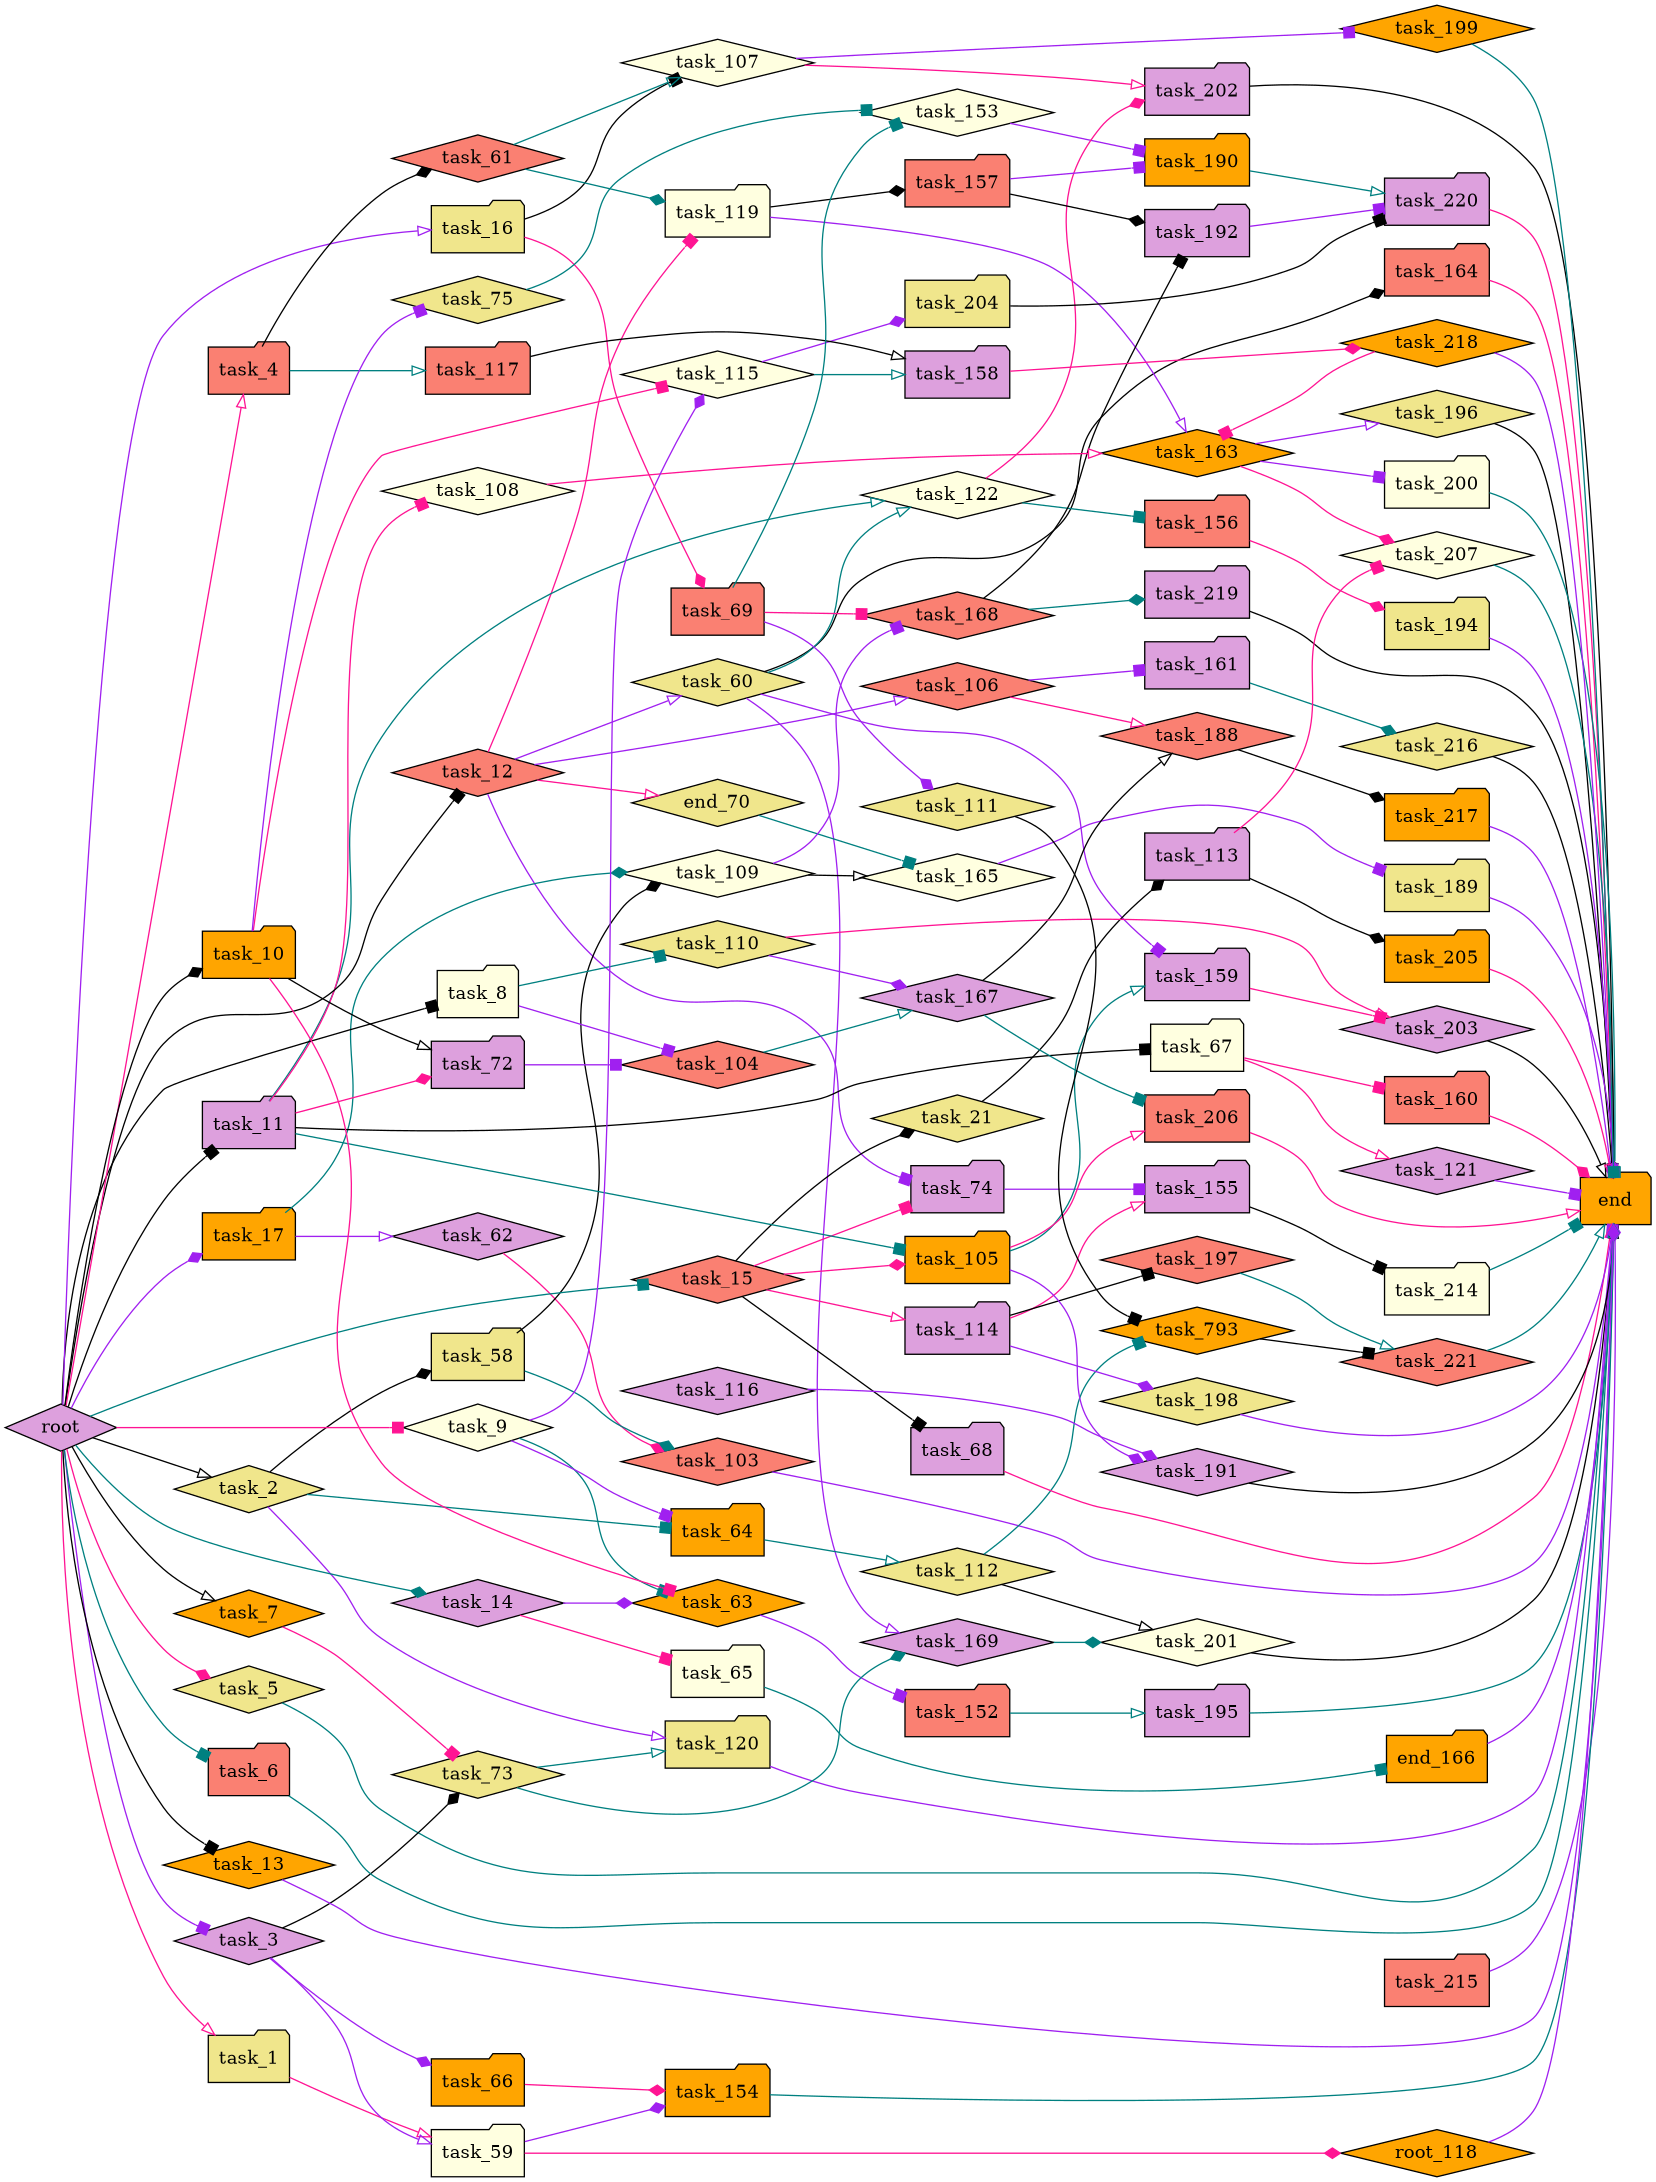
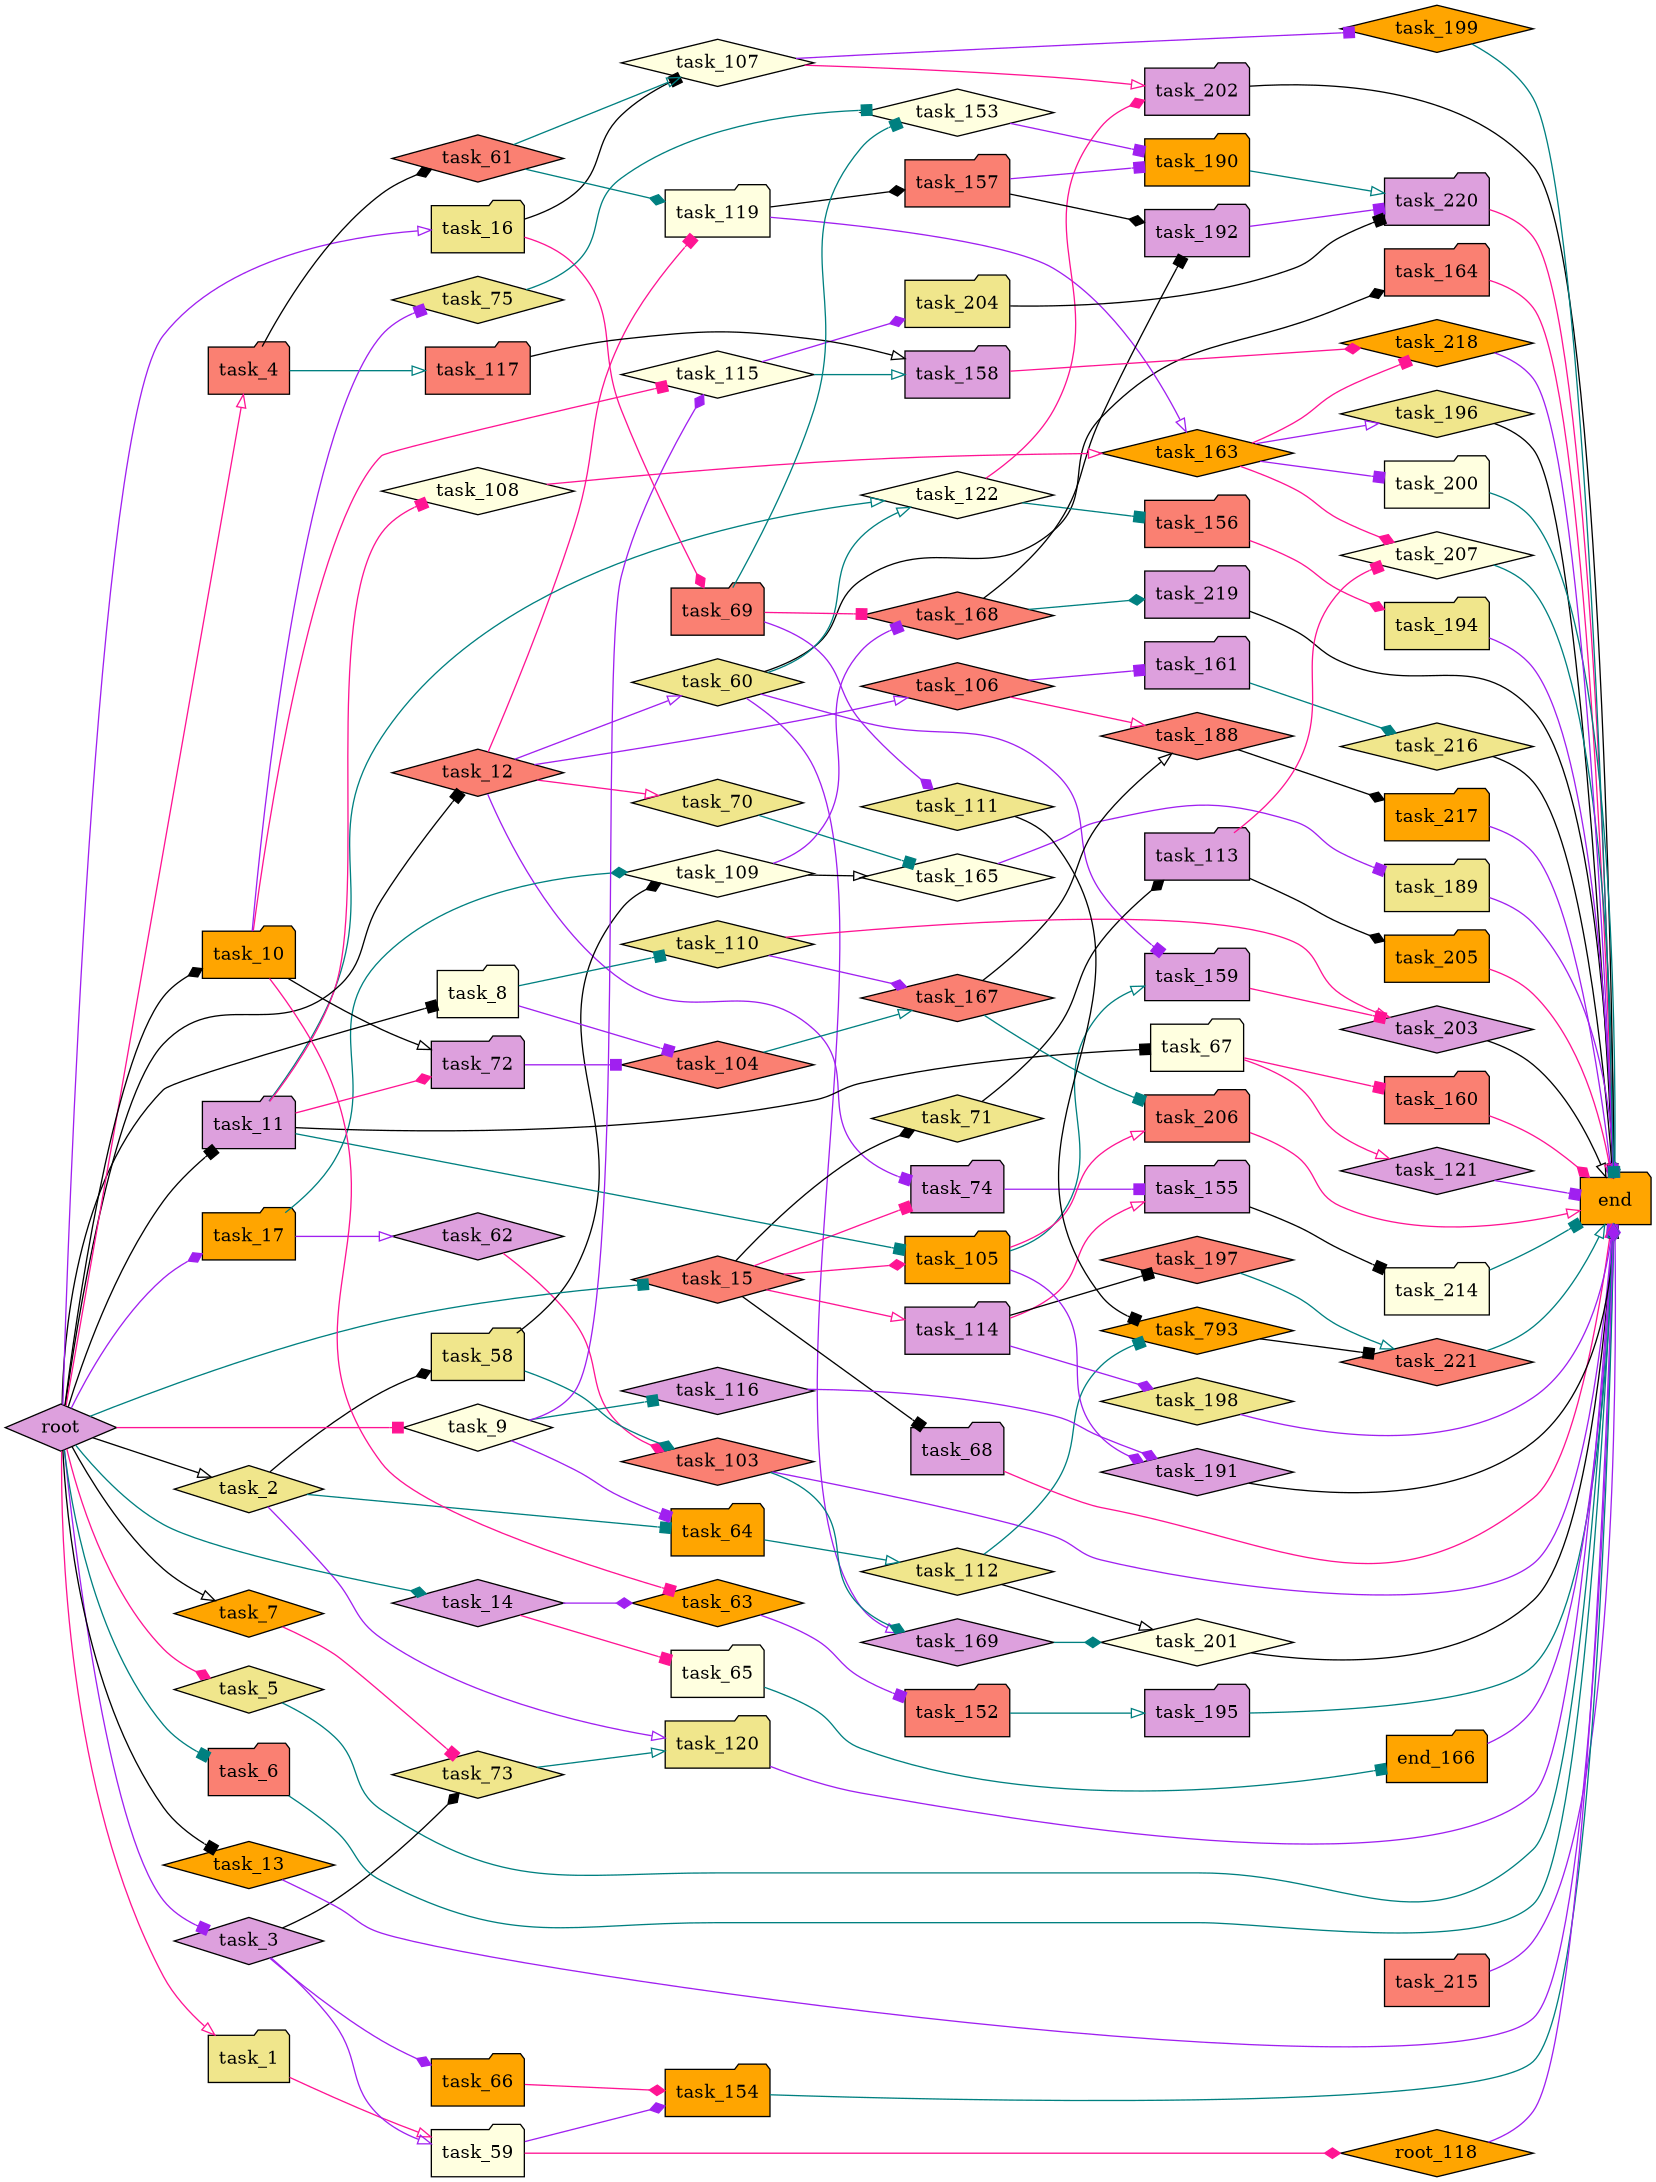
edge "task_218" -> "task_163": reversed
node "end_70": label "end_70" -> "task_70"
edge "task_200" -> "end": arrowhead box -> diamond
node "task_167": fillcolor plum -> salmon
node "task_21": label "task_21" -> "task_71"
edge "task_9" -> "task_63": now "task_9" -> "task_116"
edge "task_73" -> "task_169": now "task_103" -> "task_169"
